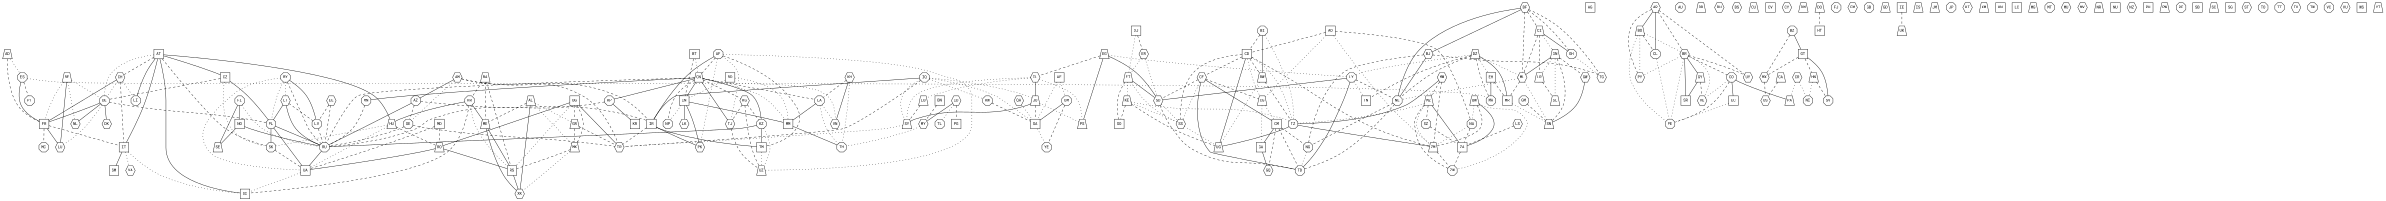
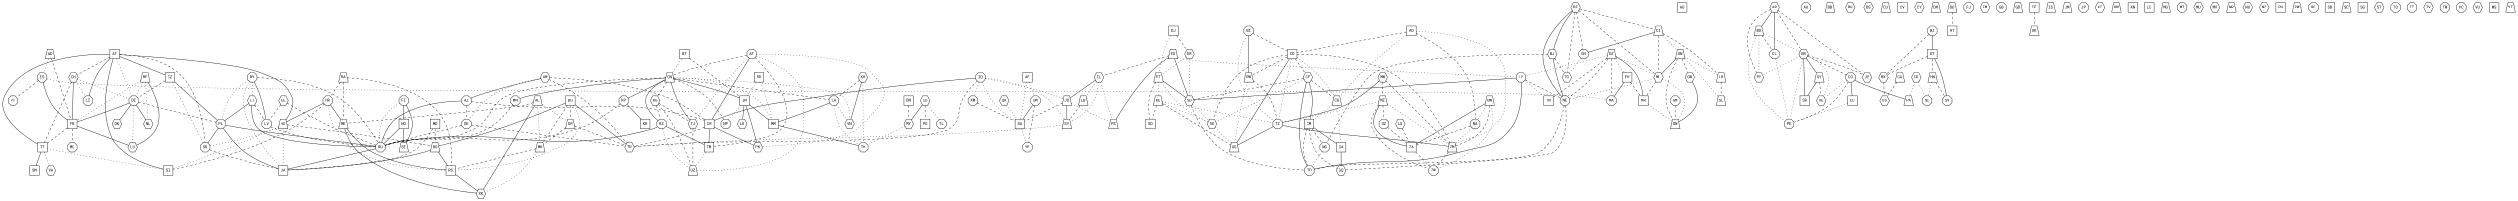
node "NU": shape box -> hexagon
edge "NE" -- "NG": now "NE" -- "GQ"
edge "UA" -- "SI": now "HU" -- "SI"
